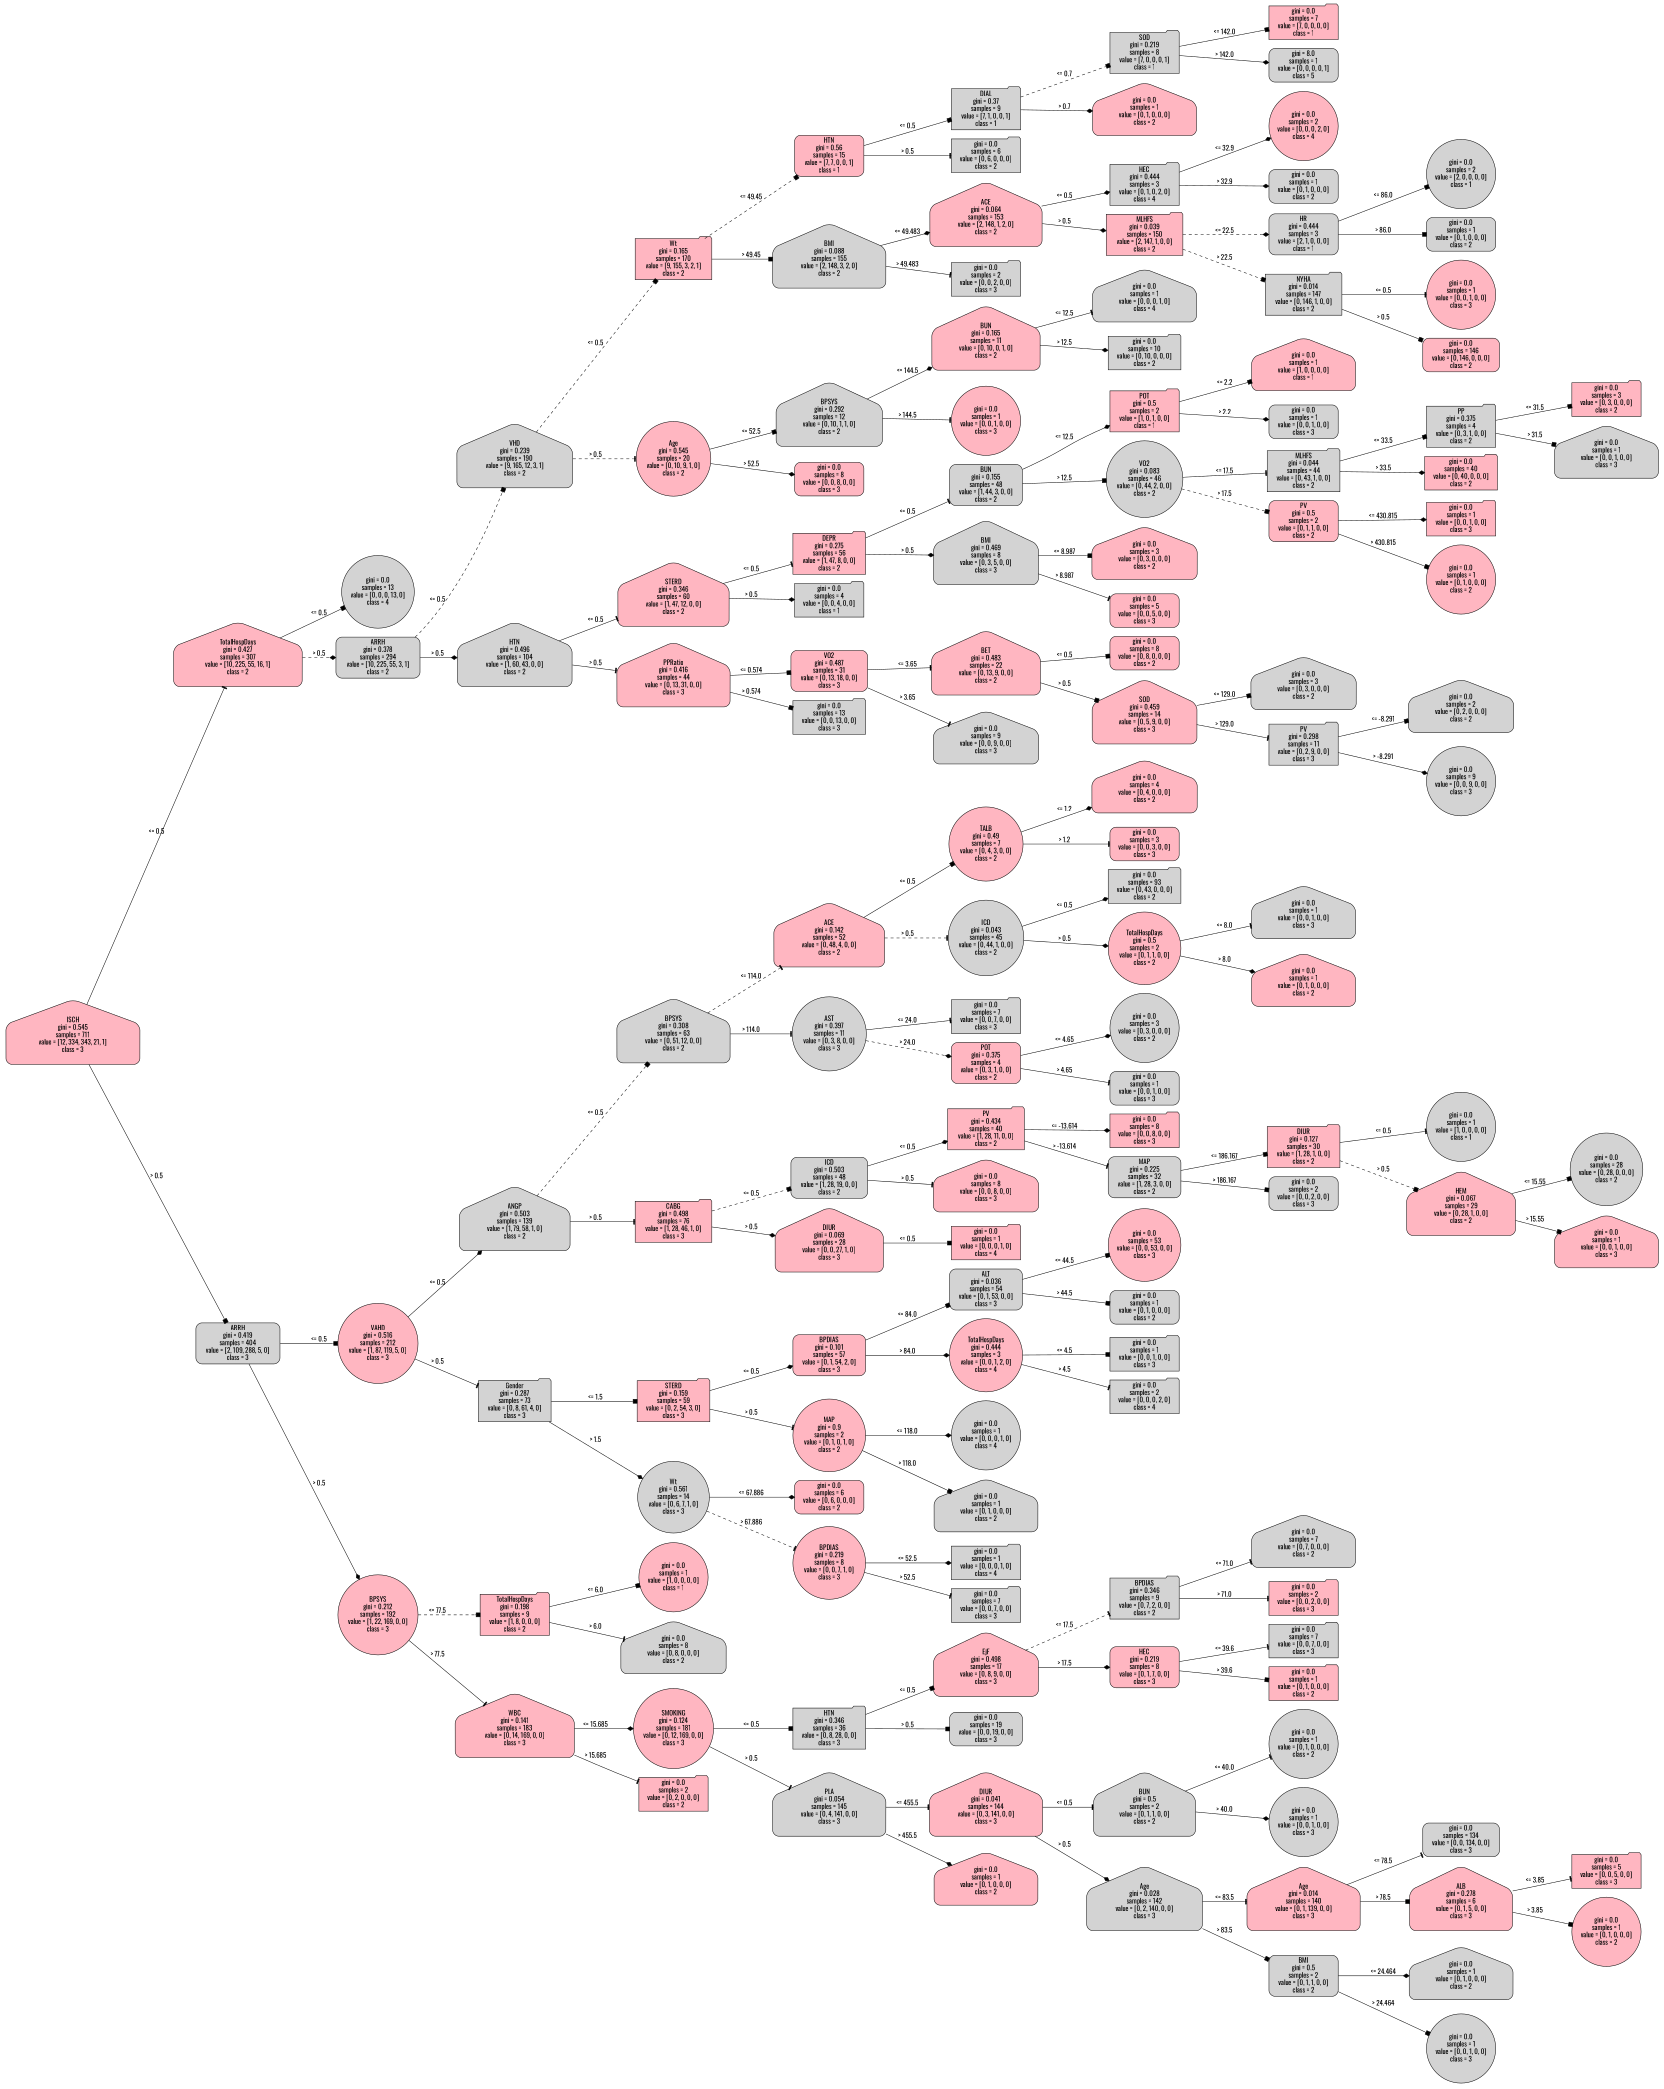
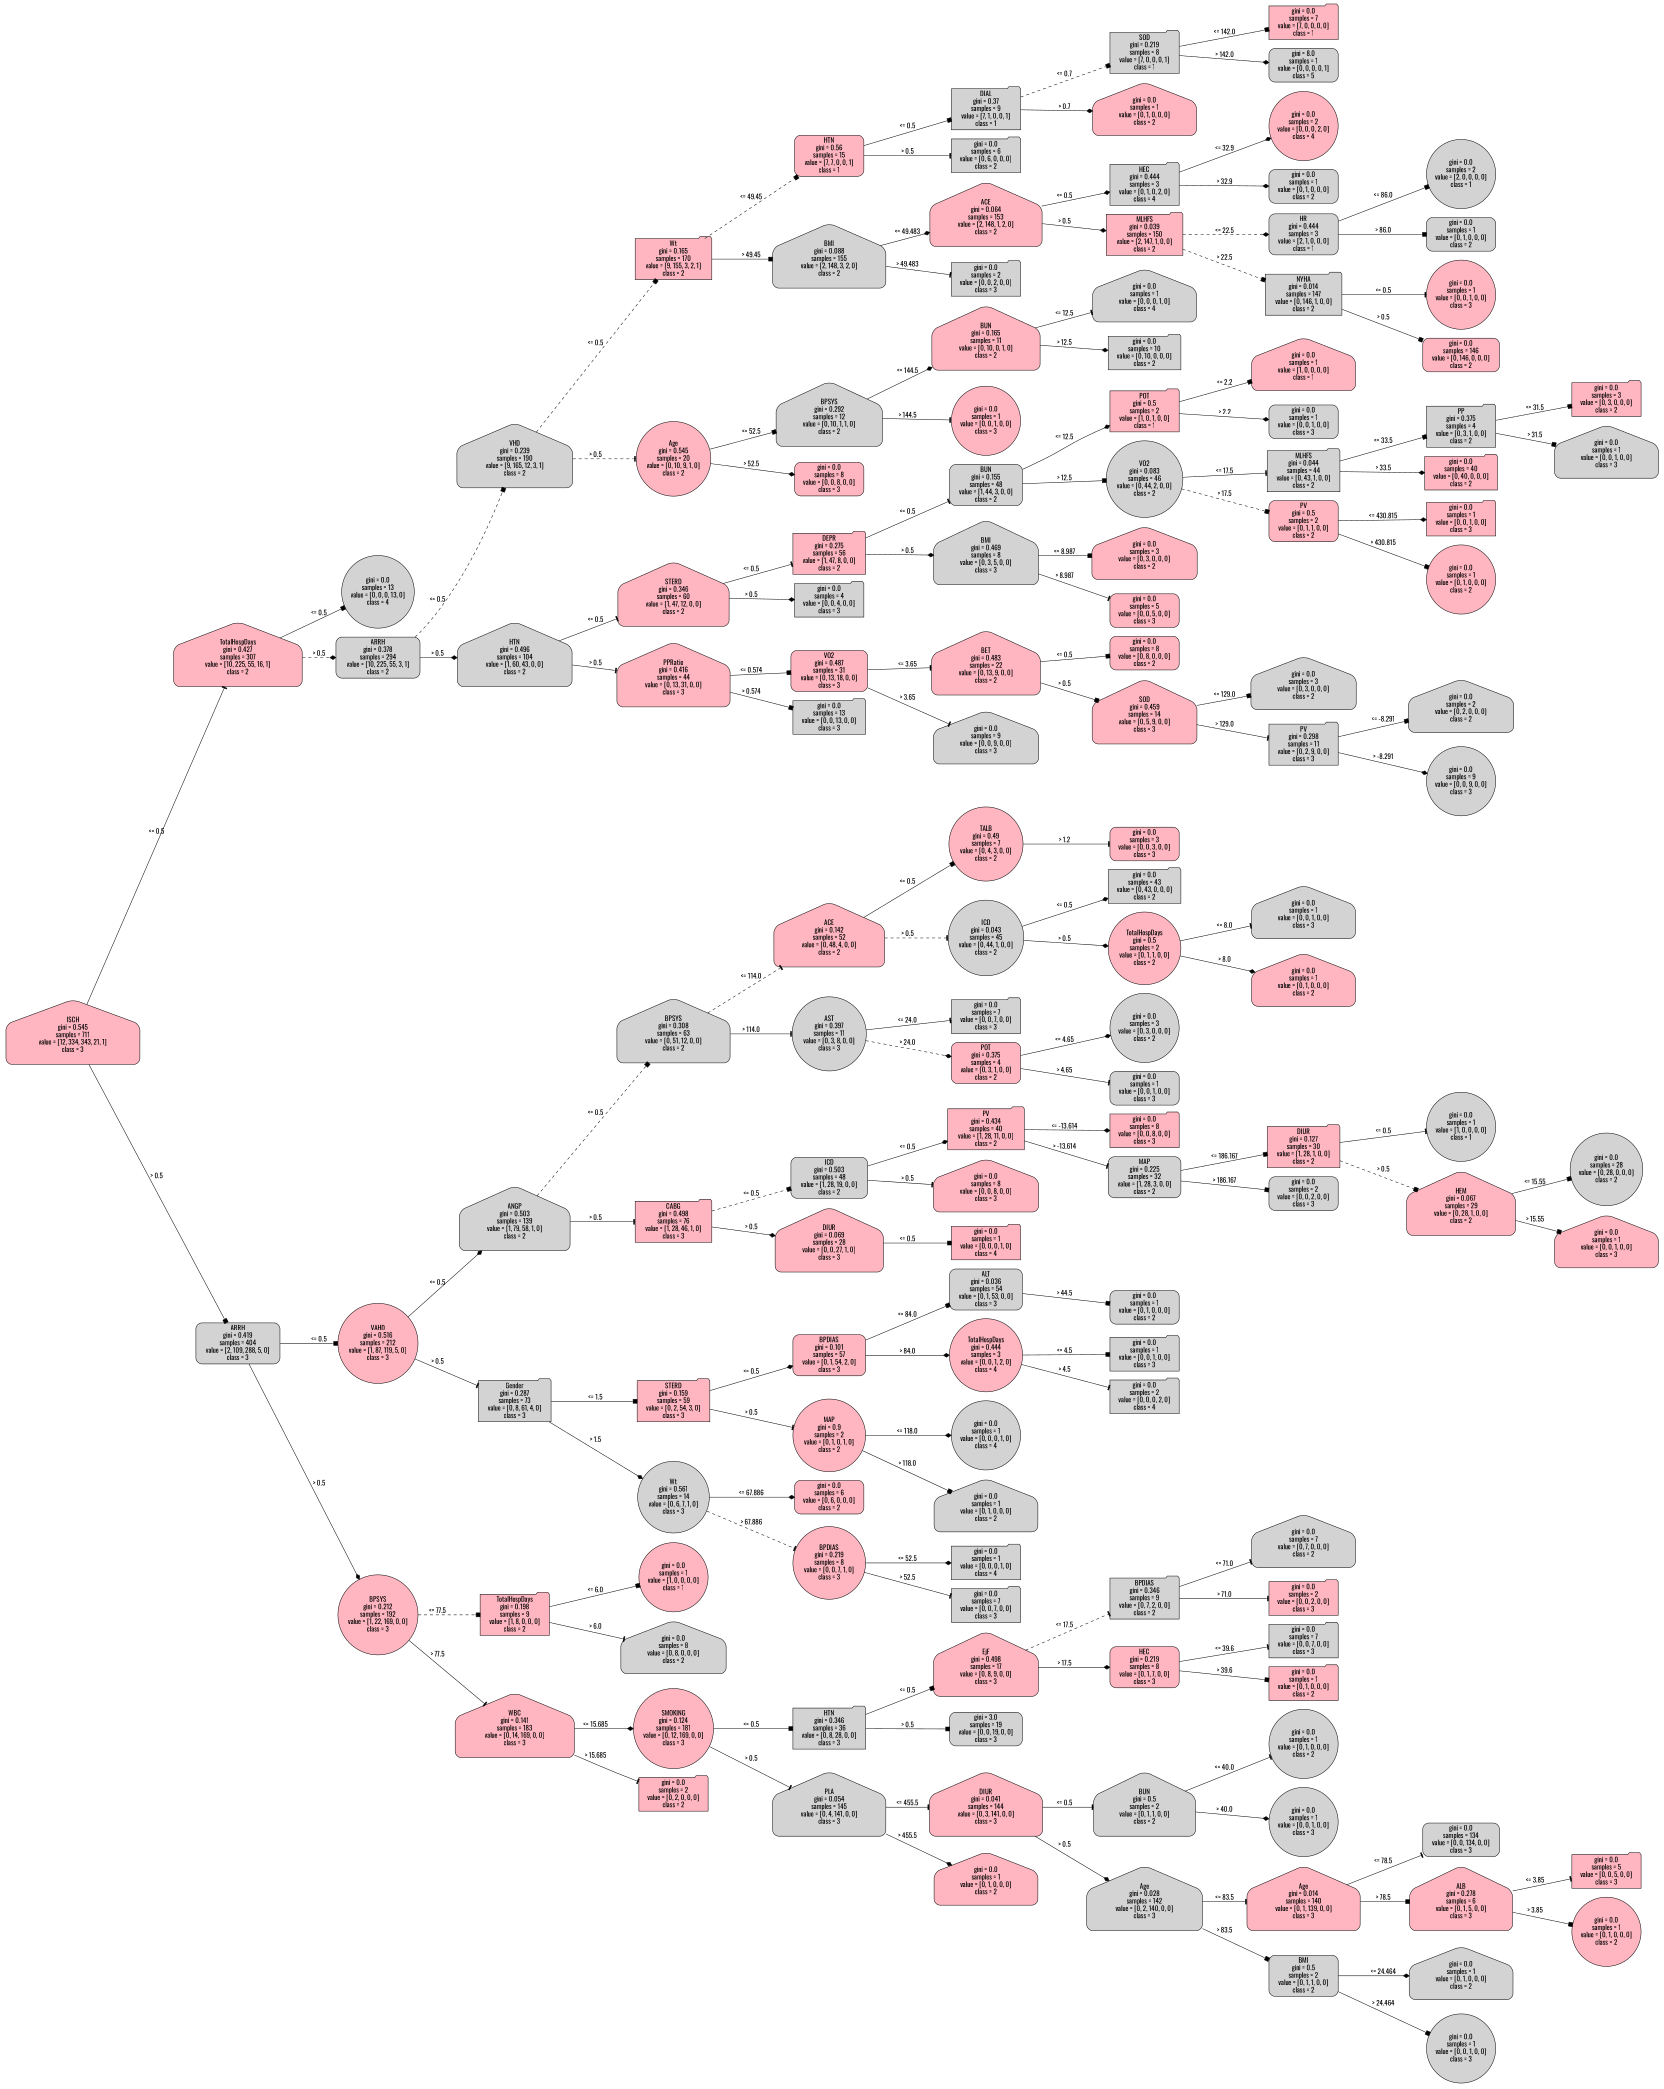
node "gini = 0.0 samples = 4 value = [0, 0, 4, 0, 0] class = 1": label "gini = 0.0 samples = 4 value = [0, 0, 4, 0, 0] class = 1" -> "gini = 0.0 samples = 4 value = [0, 0, 4, 0, 0] class = 3"
node "gini = 0.0 samples = 4 value = [0, 4, 0, 0, 0] class = 2": removed
node "gini = 0.0 samples = 93 value = [0, 43, 0, 0, 0] class = 2": label "gini = 0.0 samples = 93 value = [0, 43, 0, 0, 0] class = 2" -> "gini = 0.0 samples = 43 value = [0, 43, 0, 0, 0] class = 2"
node "gini = 0.0 samples = 53 value = [0, 0, 53, 0, 0] class = 3": removed
node "gini = 0.0 samples = 19 value = [0, 0, 19, 0, 0] class = 3": label "gini = 0.0 samples = 19 value = [0, 0, 19, 0, 0] class = 3" -> "gini = 3.0 samples = 19 value = [0, 0, 19, 0, 0] class = 3"
